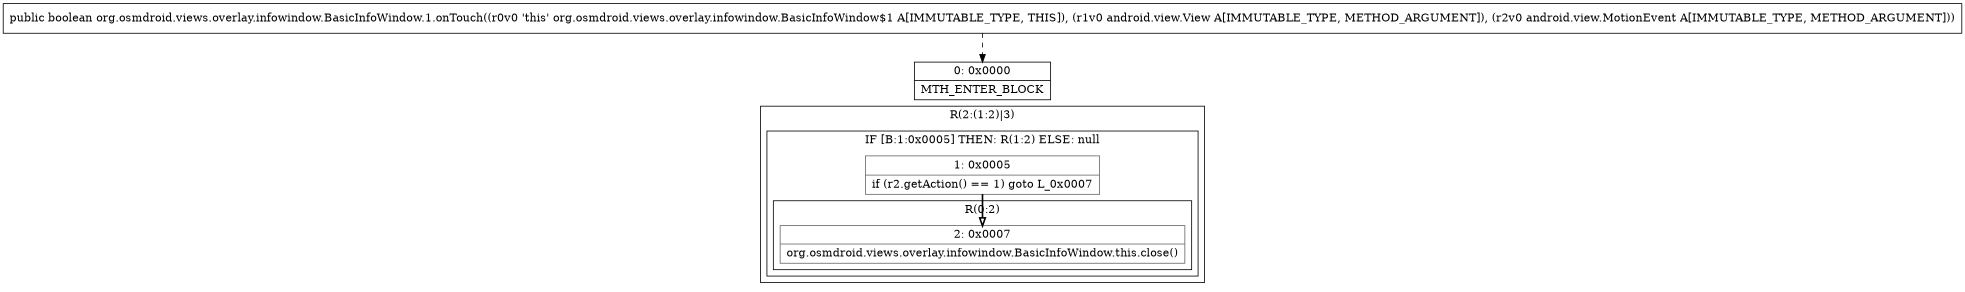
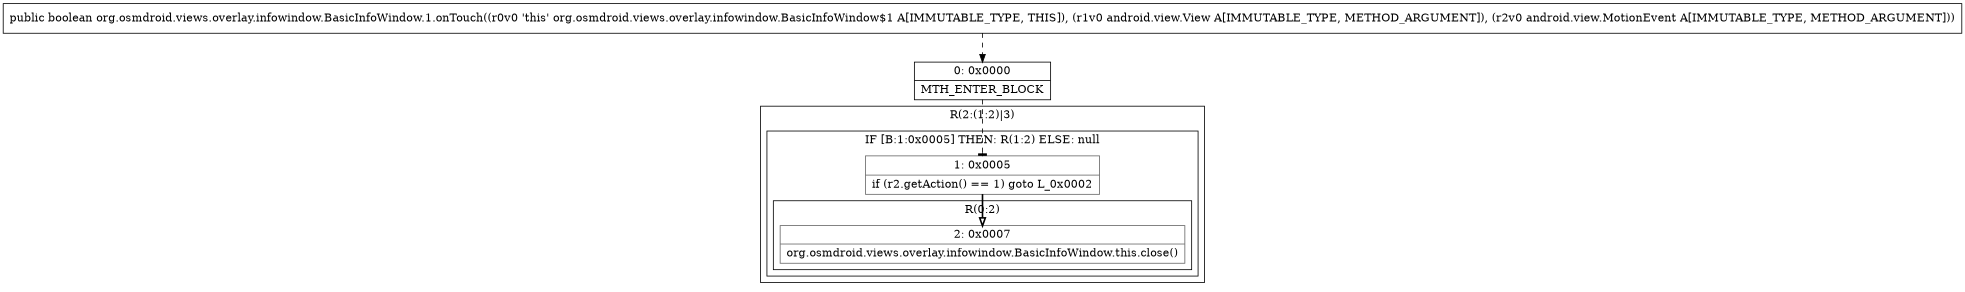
edge "0: 0x0000" -> "1: 0x0005": added
node "1: 0x0005": text "if (r2.getAction() == 1) goto L_0x0007" -> "if (r2.getAction() == 1) goto L_0x0002"
